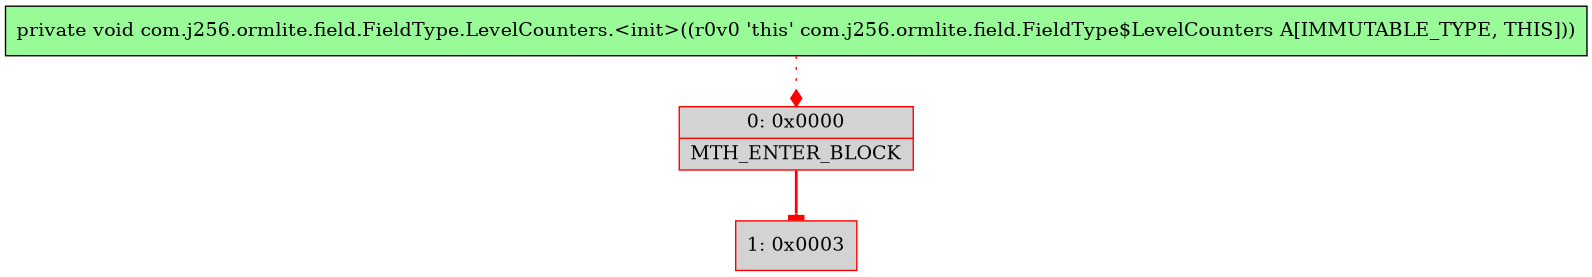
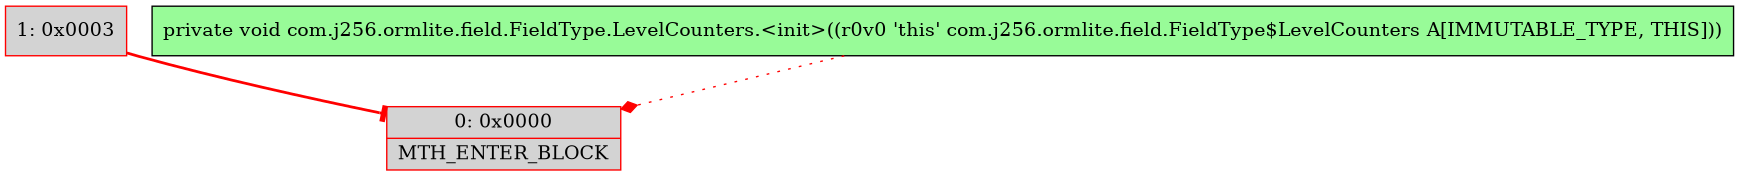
edge "0: 0x0000" -> "1: 0x0003": reversed
